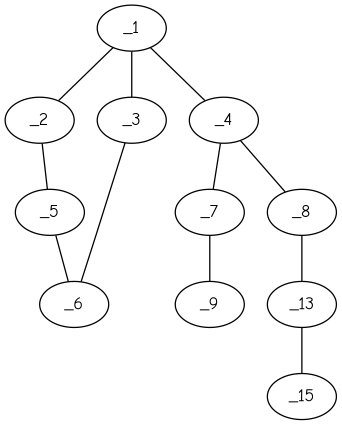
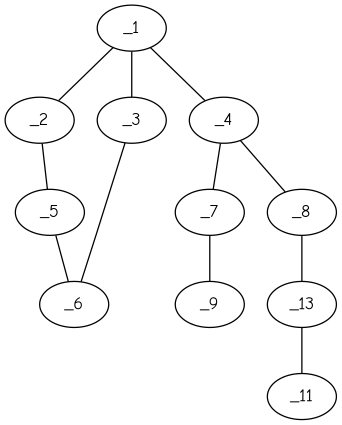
node "_15": label "_15" -> "_11"
